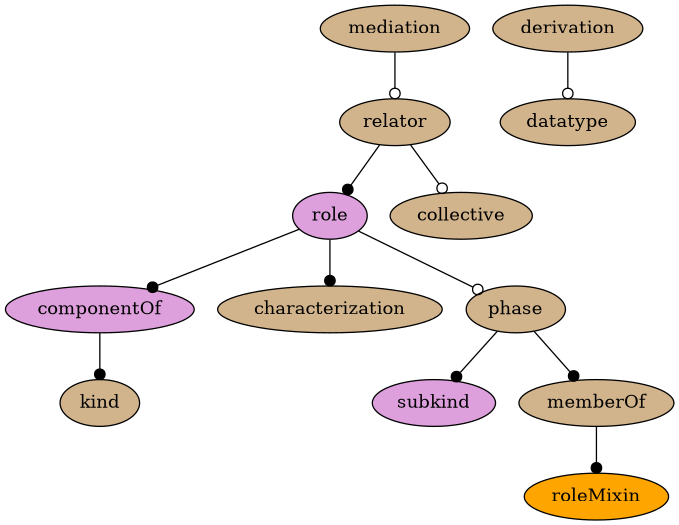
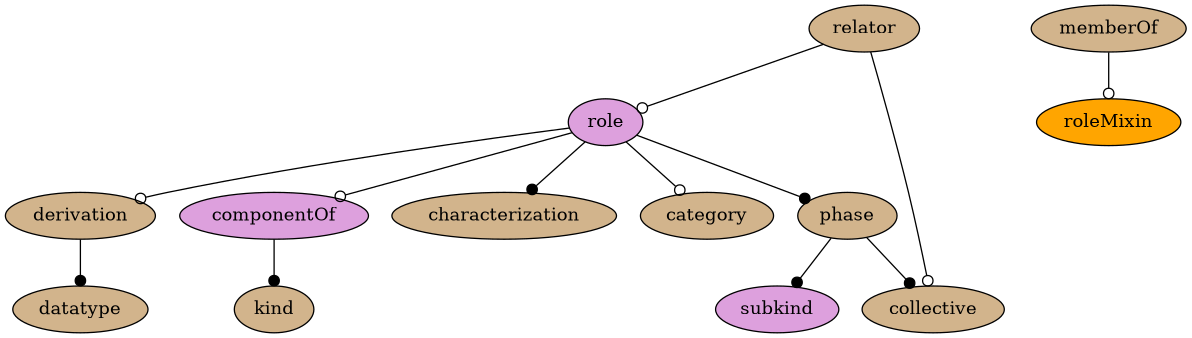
node "mediation": removed
edge "derivation" -> "datatype": arrowhead odot -> dot
edge "role" -> "derivation": added
edge "relator" -> "role": arrowhead dot -> odot
node "category": added
edge "role" -> "componentOf": arrowhead dot -> odot
edge "role" -> "phase": arrowhead odot -> dot
edge "phase" -> "memberOf": now "phase" -> "collective"
edge "memberOf" -> "roleMixin": arrowhead dot -> odot
